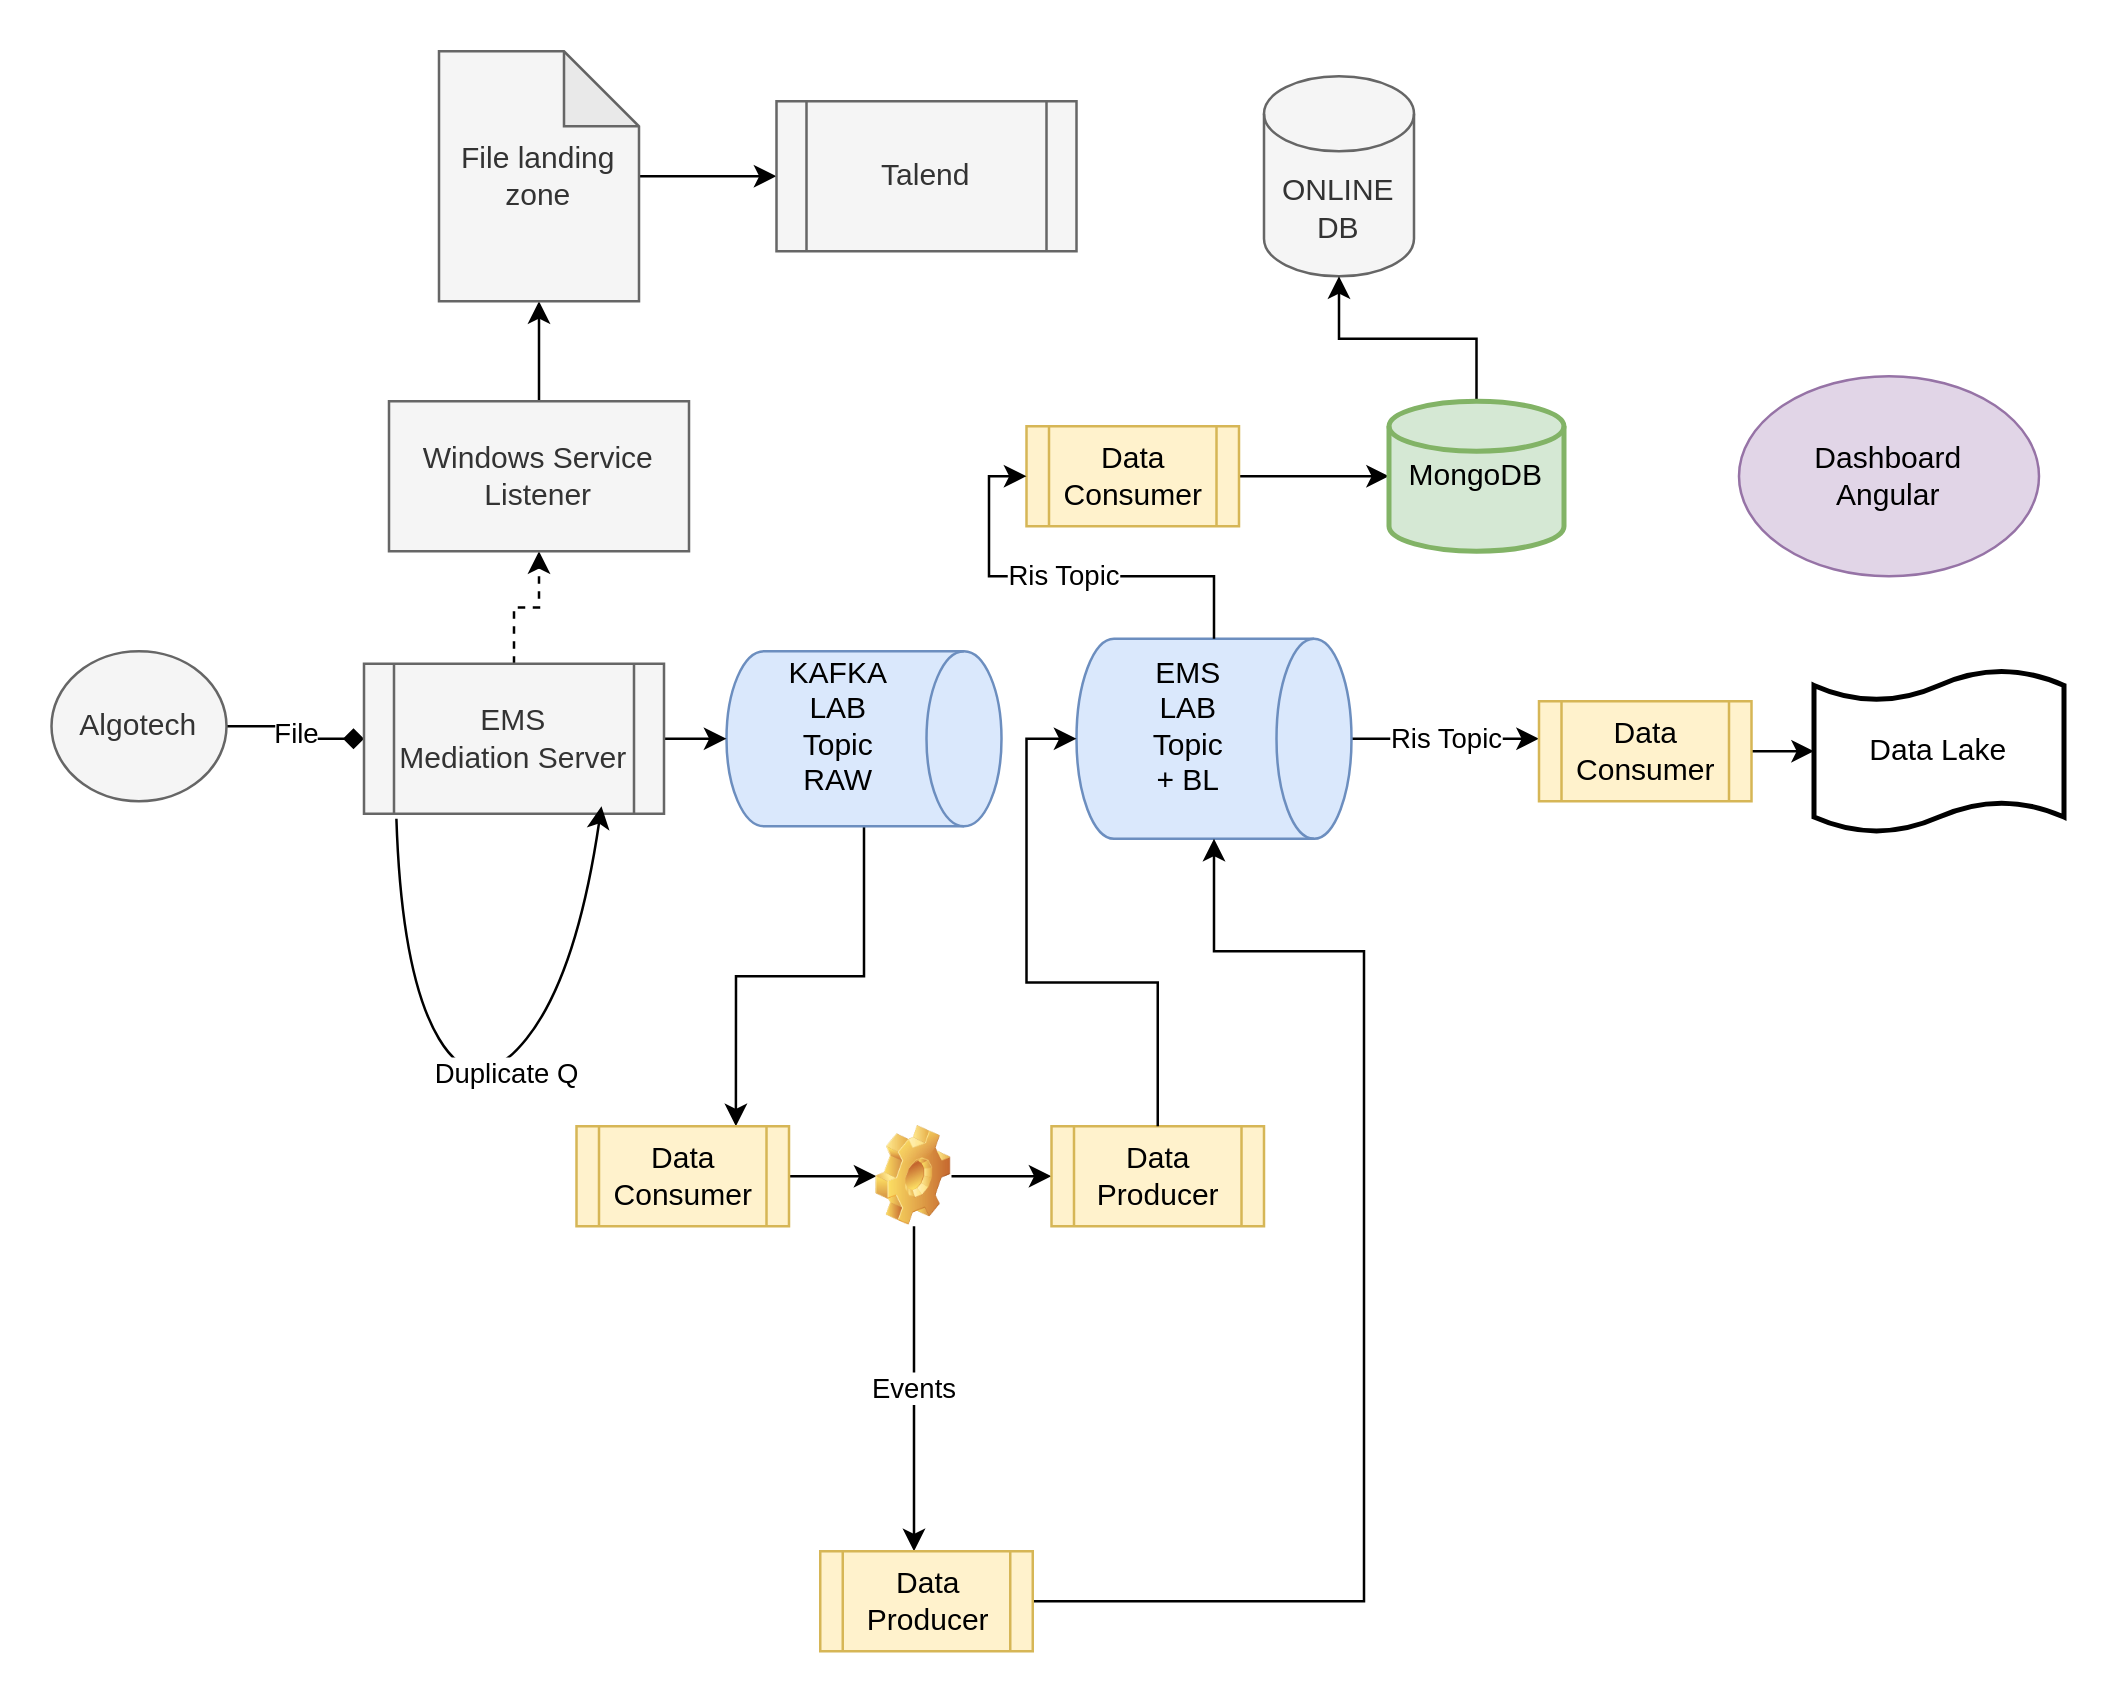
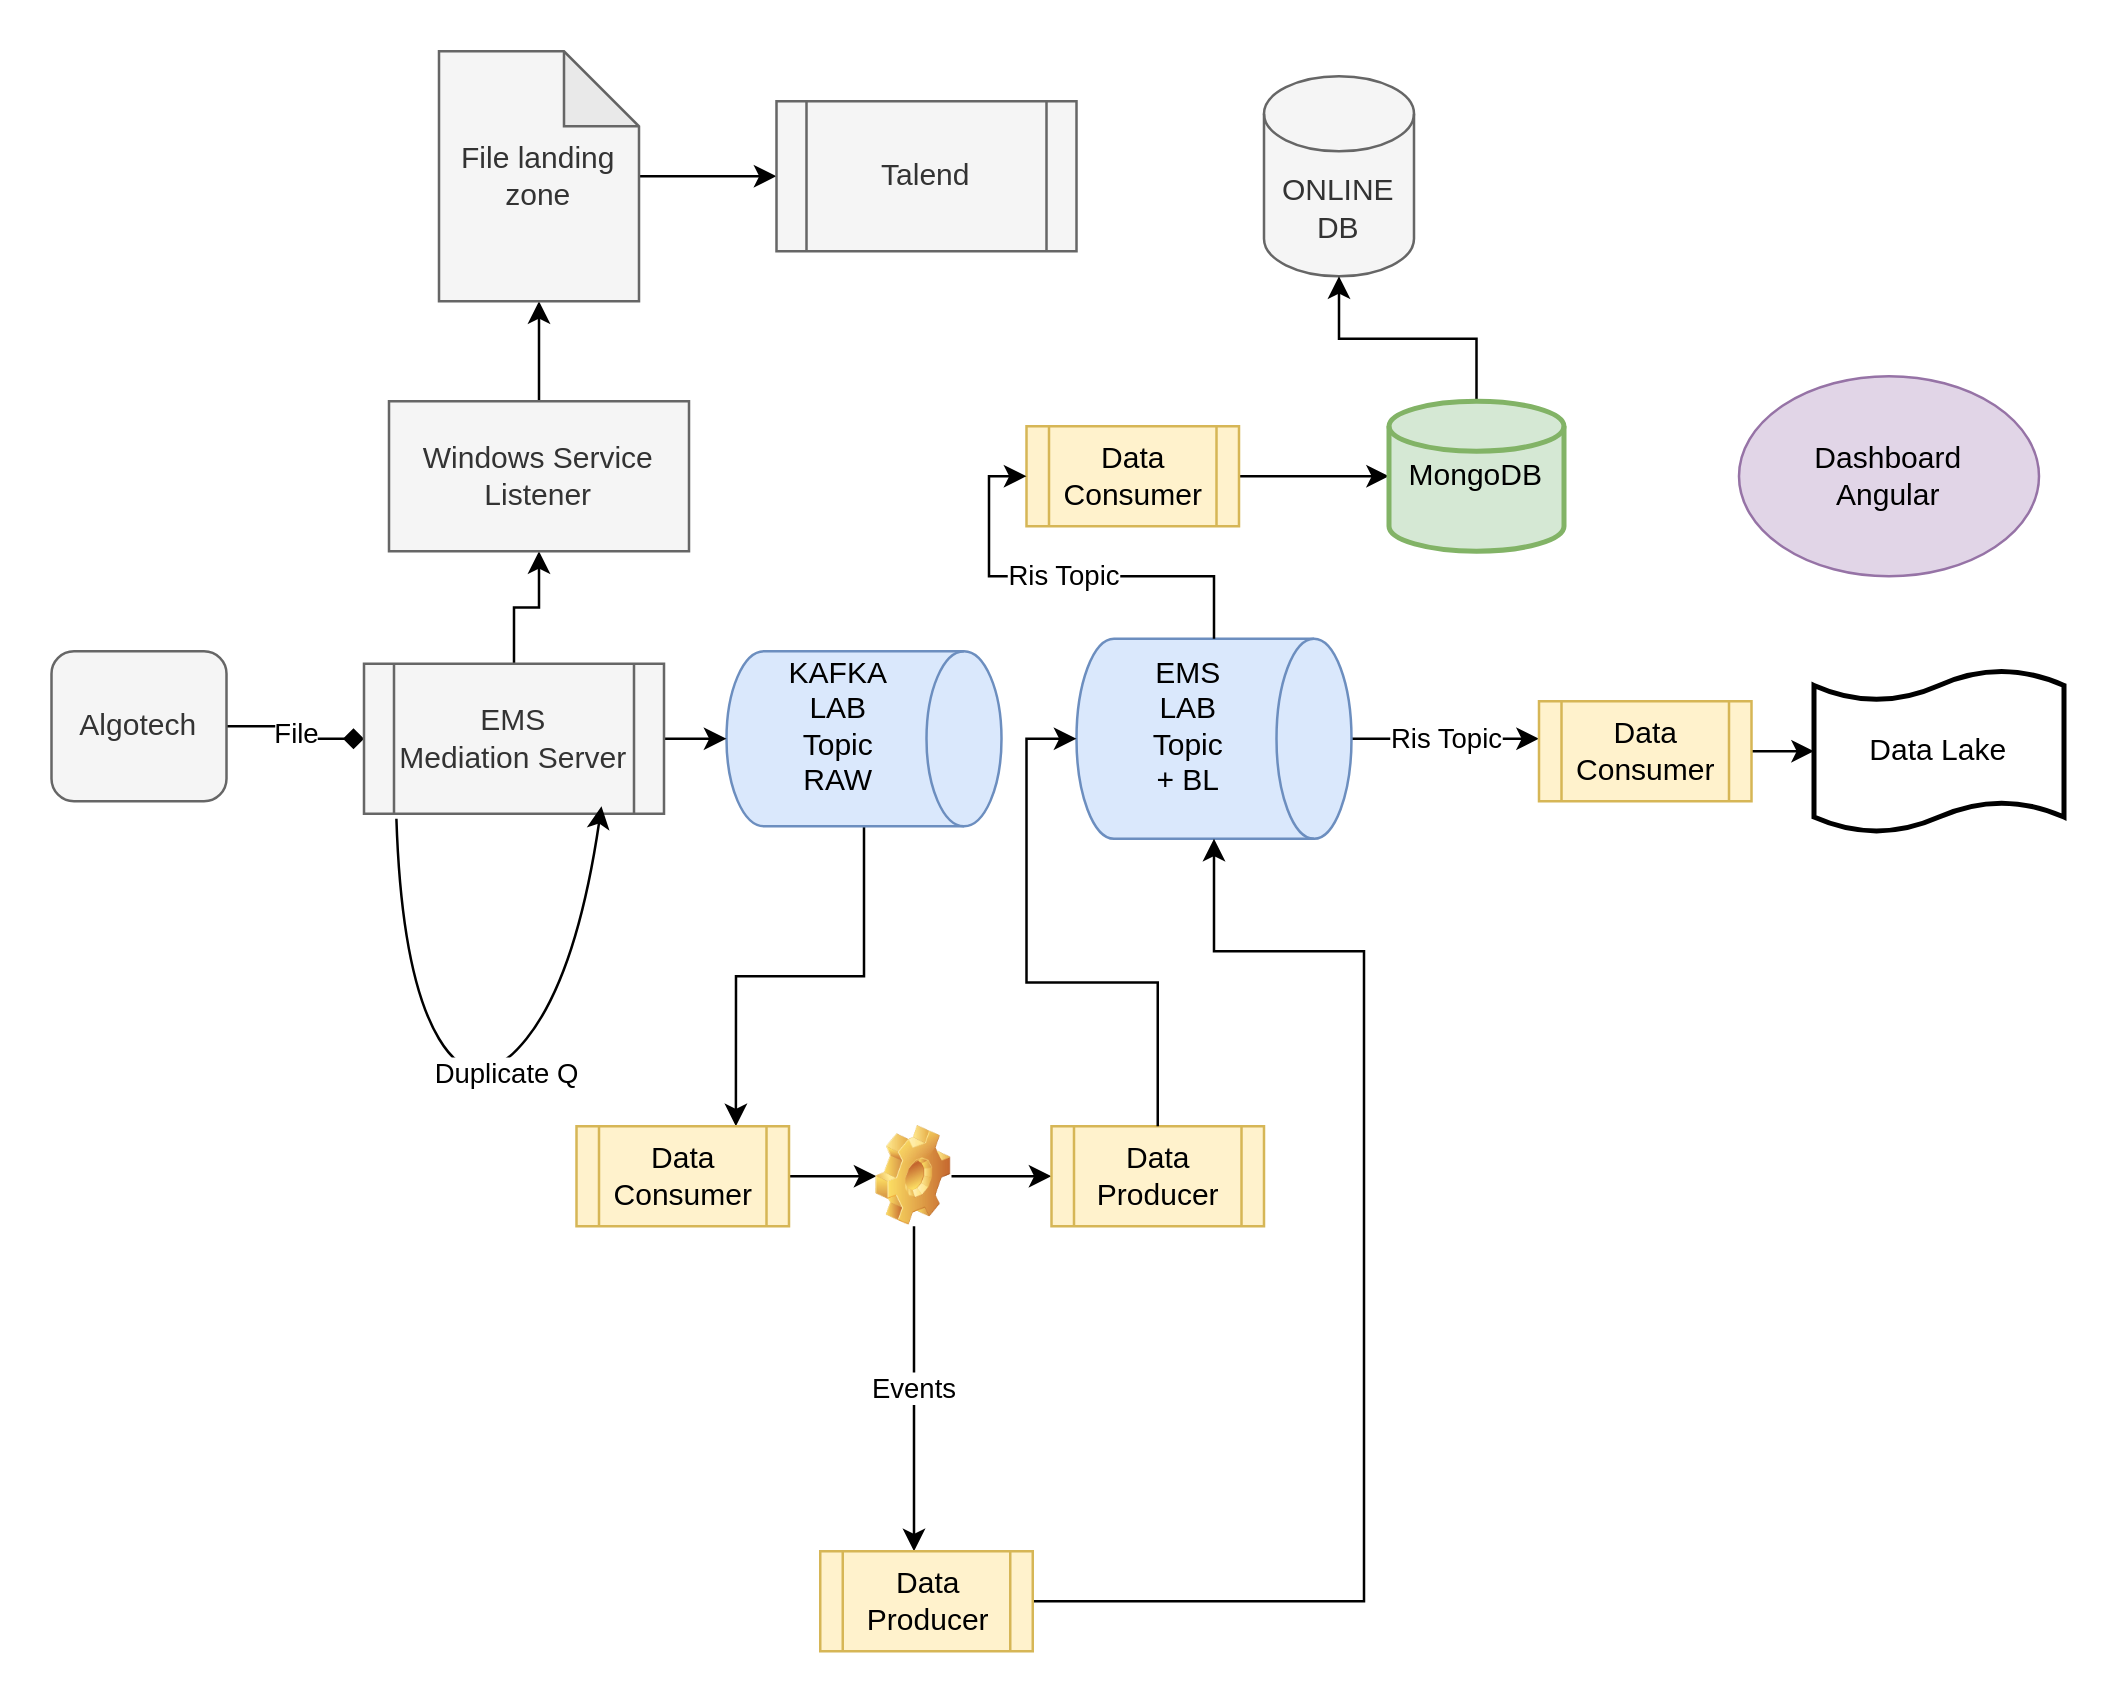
edge "EMS Mediation Server" -> "Windows Service Listener": style dashed -> solid
node "Algotech": shape ellipse -> rounded rectangle
